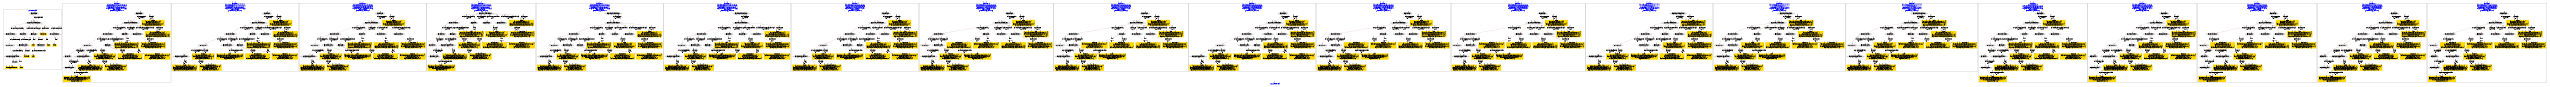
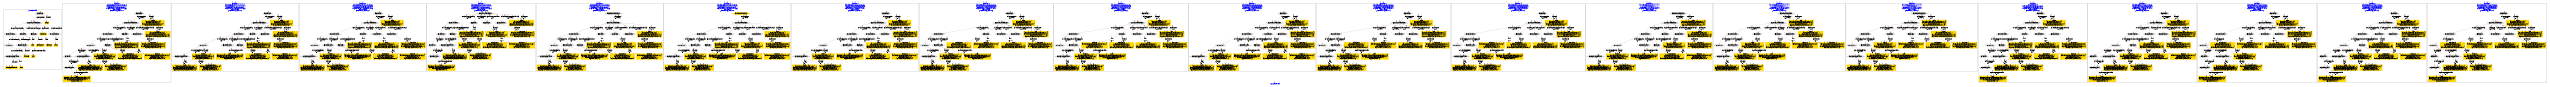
node "E33_Linguistic_Object1": fillcolor lightgray -> gold
node "image": added
node "technique_uri": fillcolor lightgray -> gold
node "time": label "time" -> "technique"
